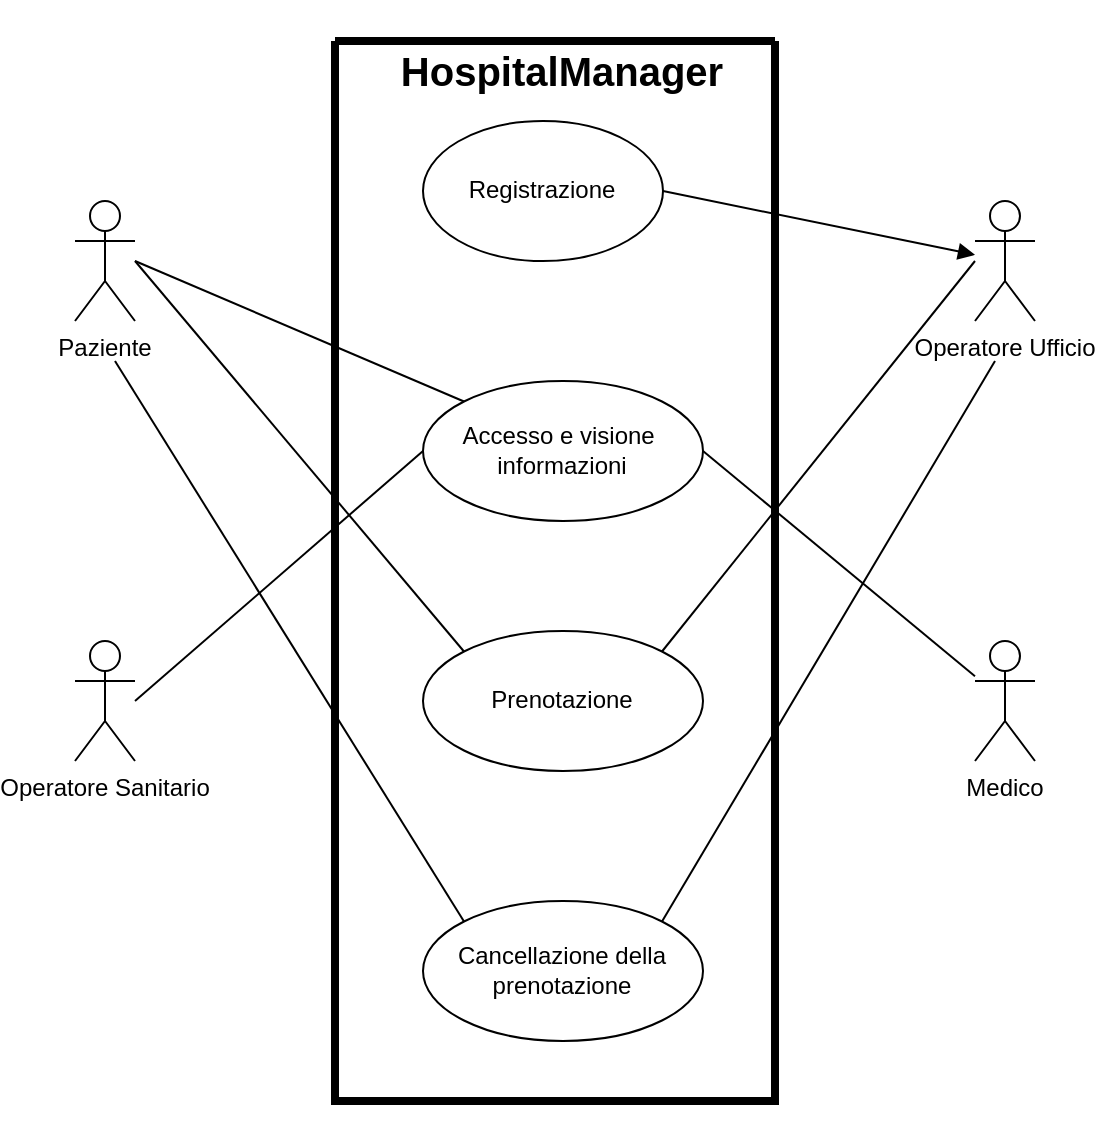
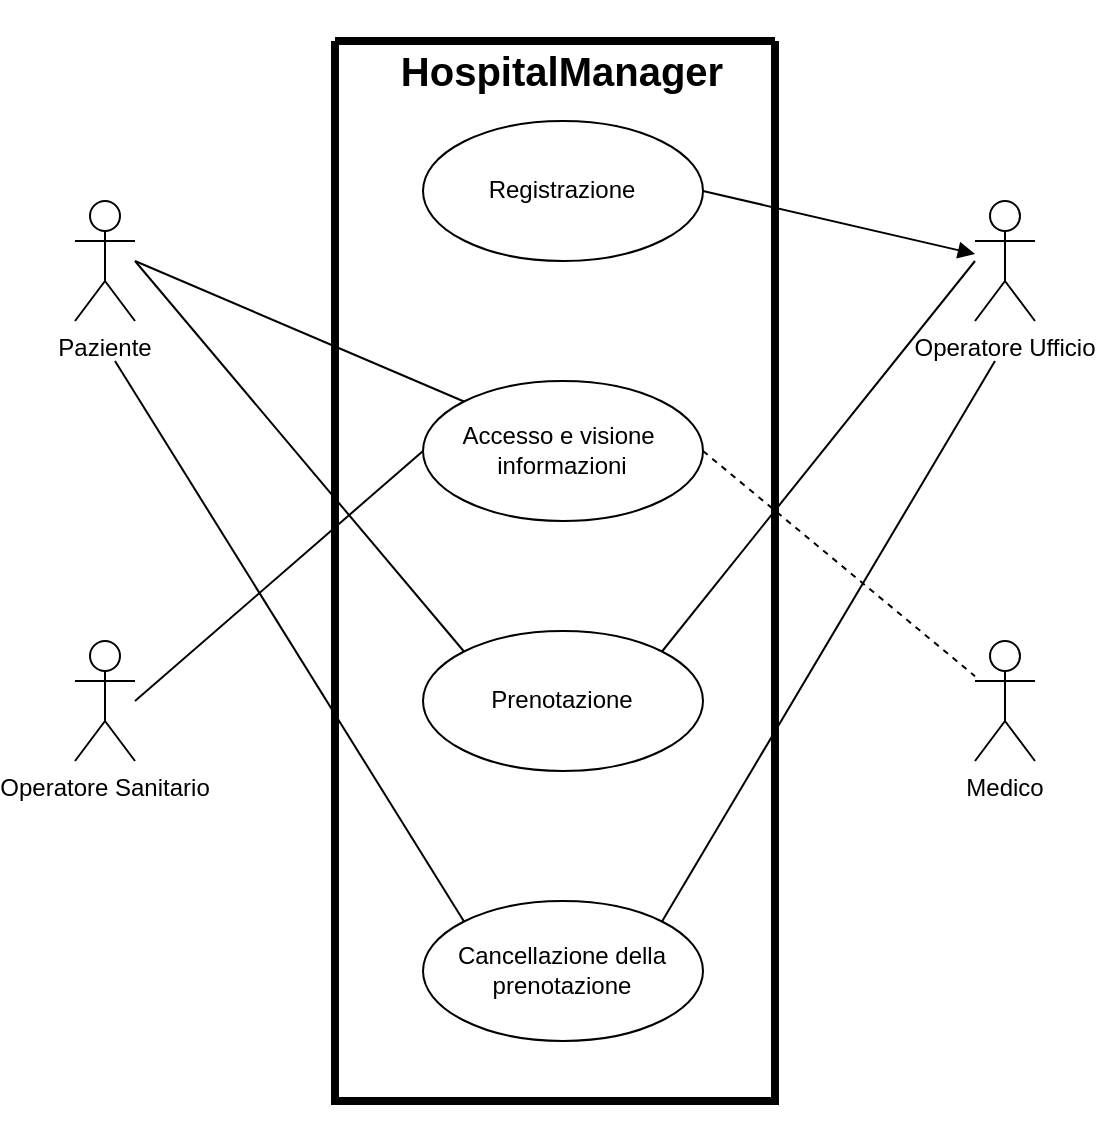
node "Registrazione": size 240x140 -> 280x140
edge "Accesso e visione informazioni" -- "Medico": style solid -> dashed
